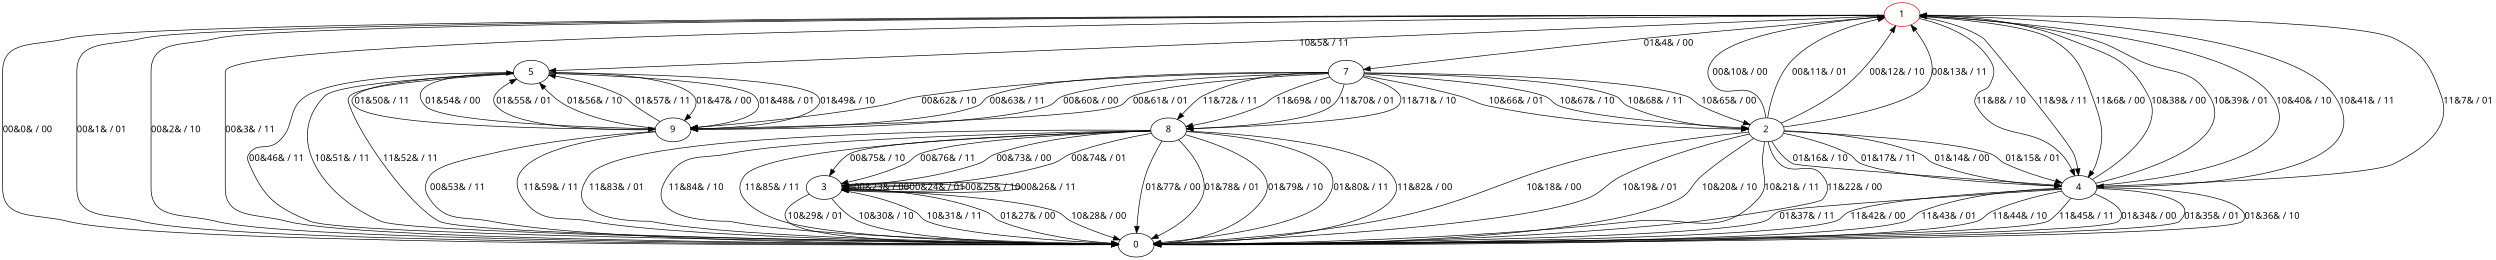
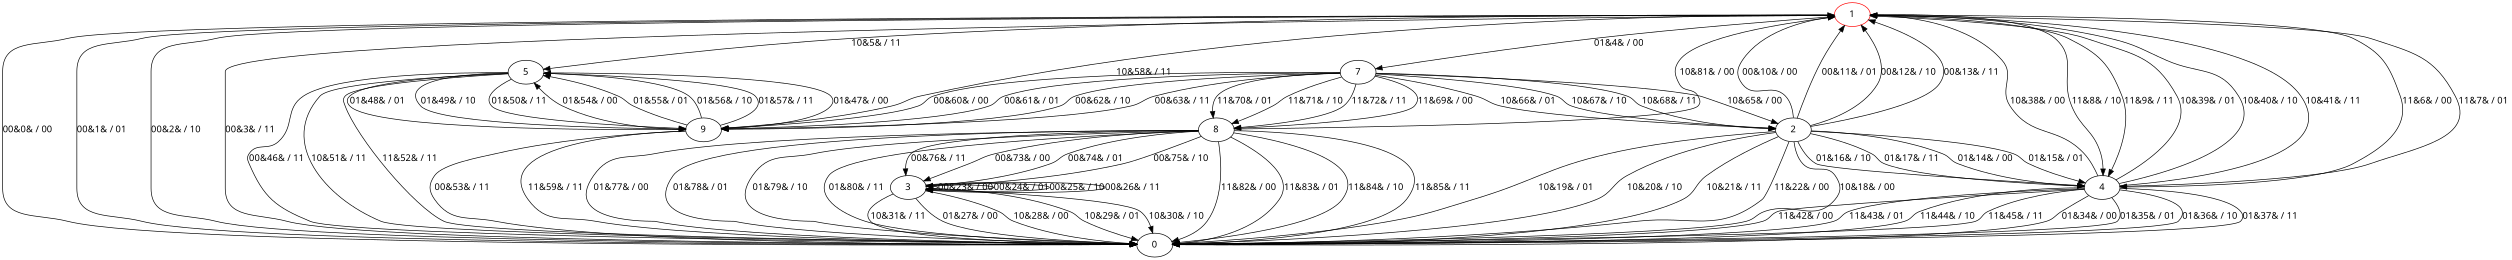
edge "9" -> "1": added, label "10&58& / 11"
edge "8" -> "1": added, label "10&81& / 00"
